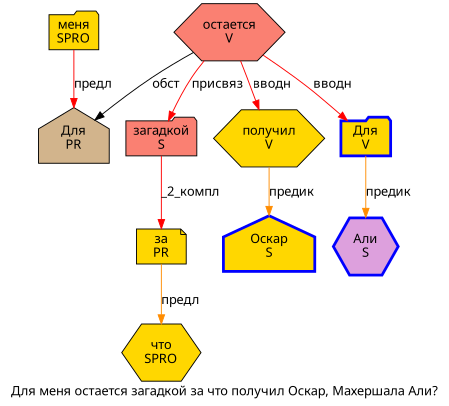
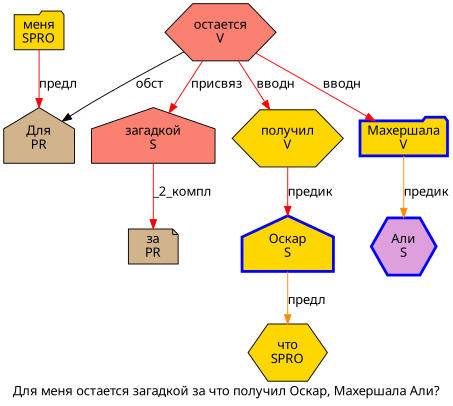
node "загадкой S": shape folder -> house
node "Для V": label "Для V" -> "Махершала V"
edge "получил V" -> "Оскар S": color darkorange -> red
node "за PR": fillcolor gold -> tan
edge "за PR" -> "что SPRO": now "Оскар S" -> "что SPRO"
